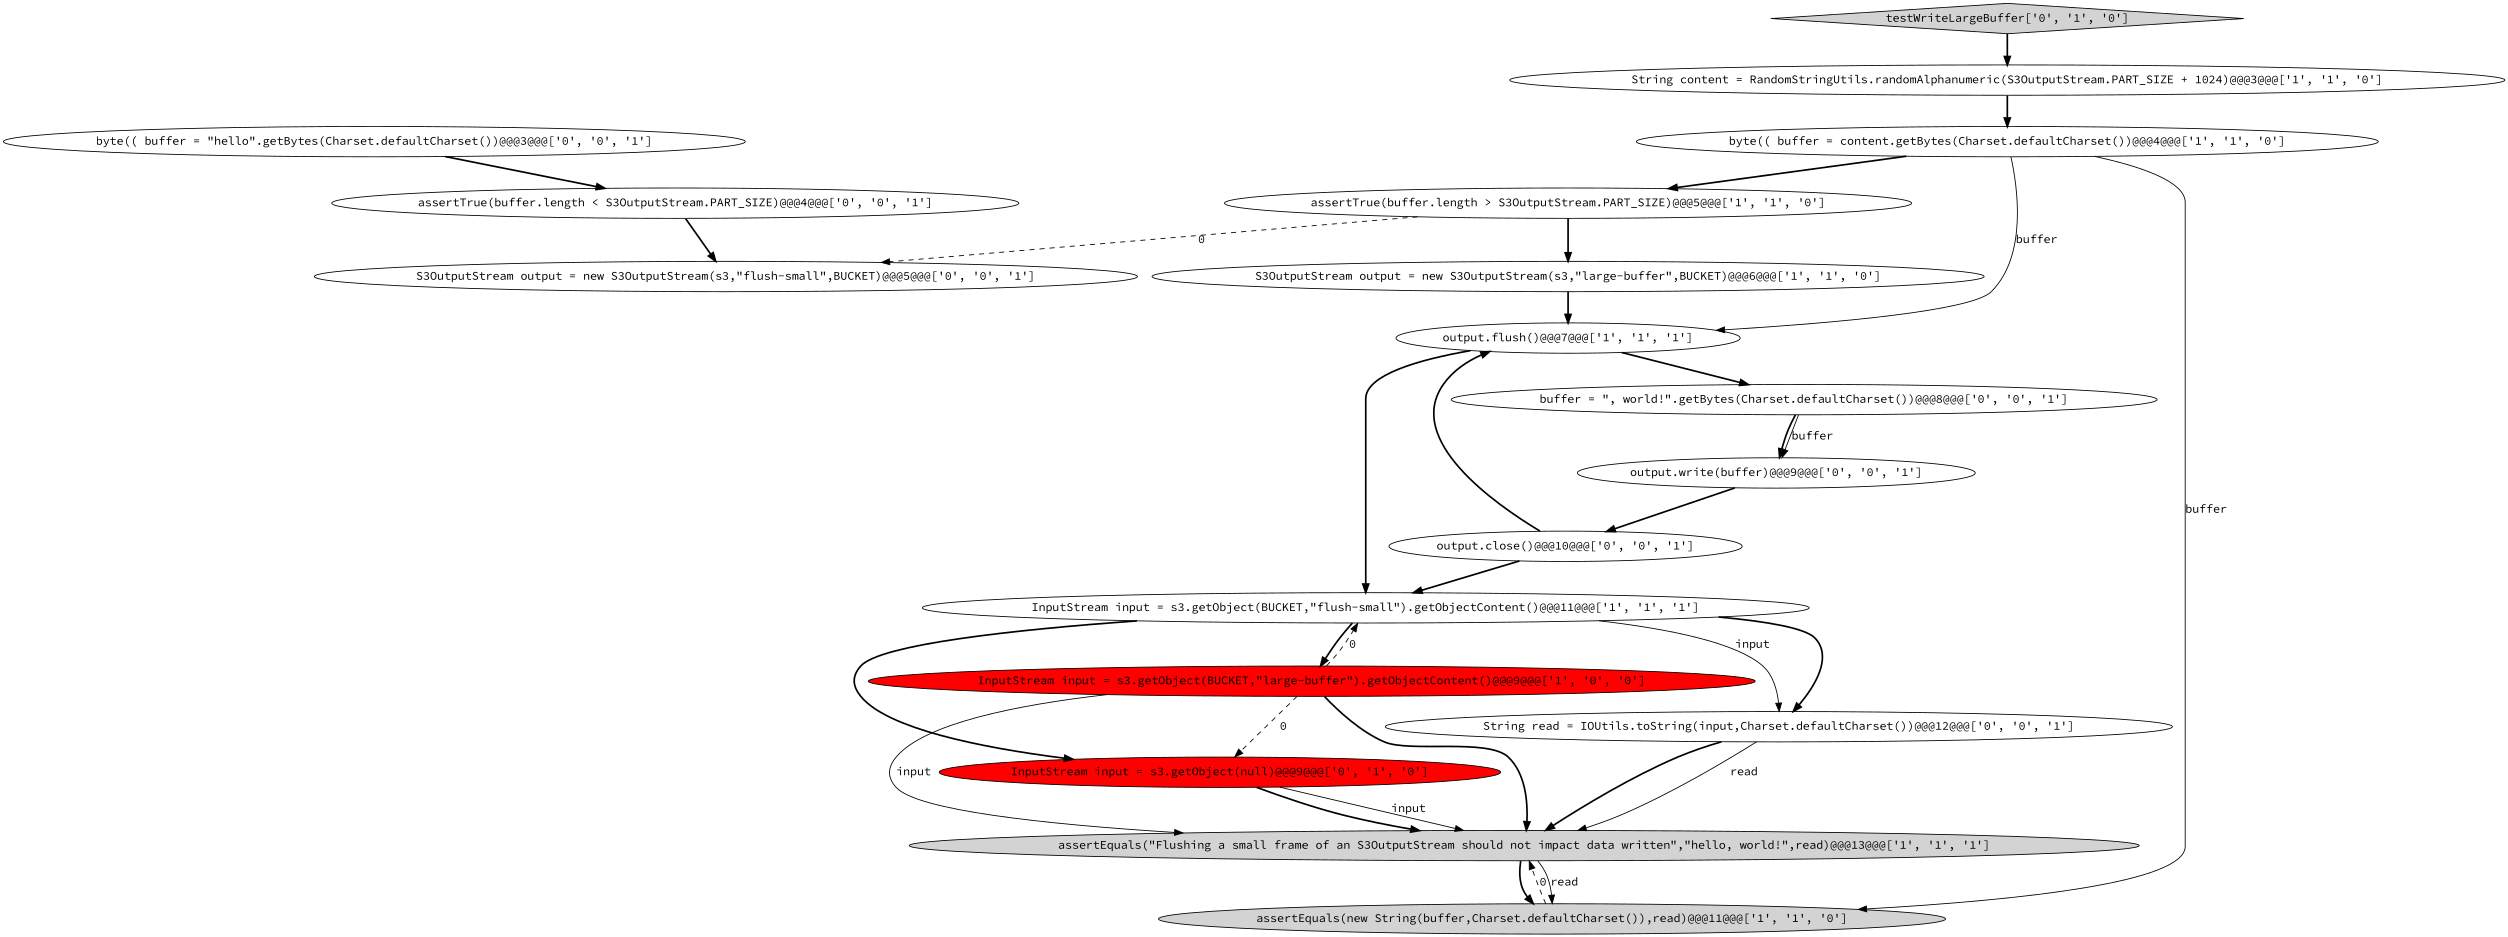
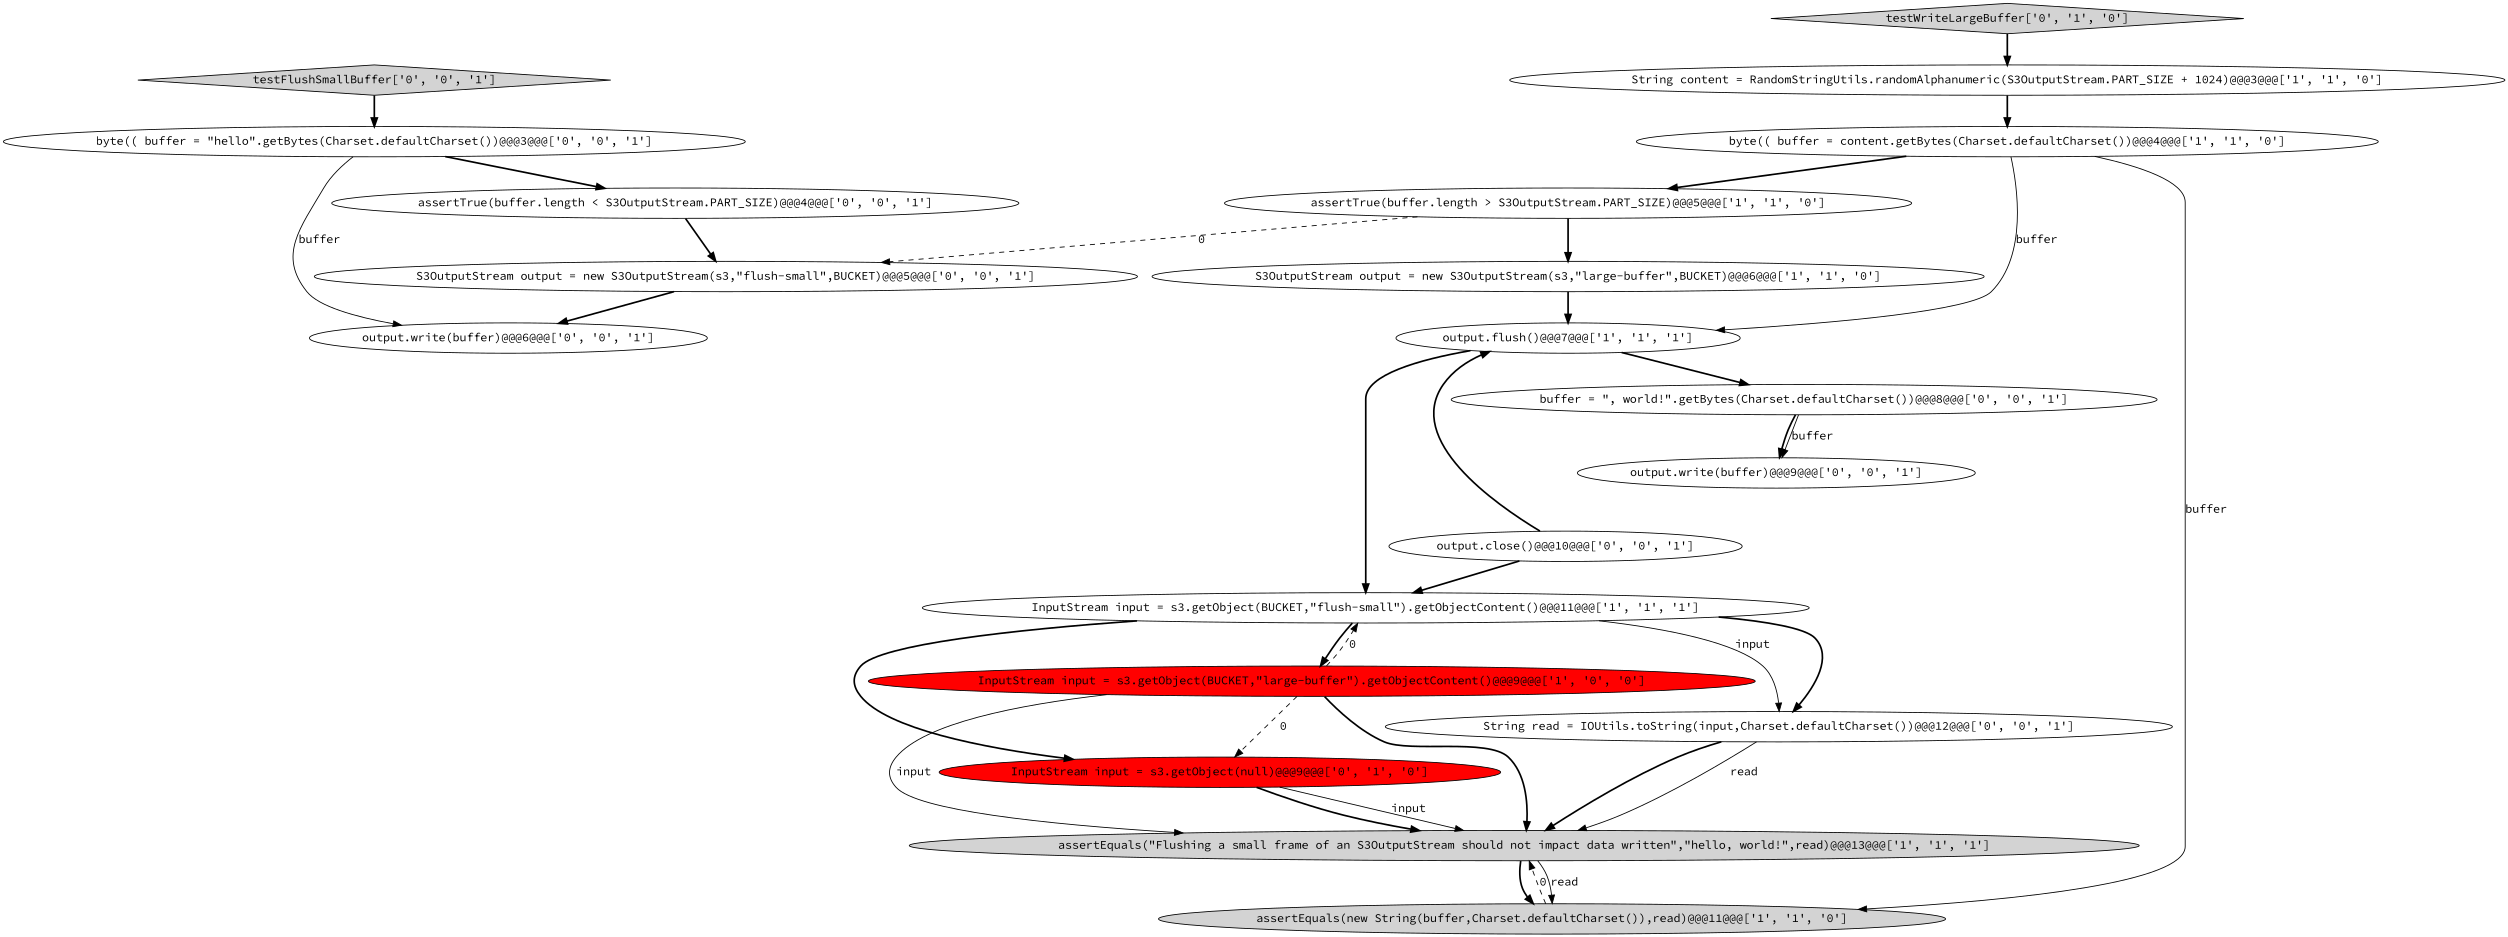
node "testFlushSmallBuffer['0', '0', '1']": added
node "output.write(buffer)@@@6@@@['0', '0', '1']": added
edge "output.write(buffer)@@@9@@@['0', '0', '1']" -> "output.close()@@@10@@@['0', '0', '1']": removed
